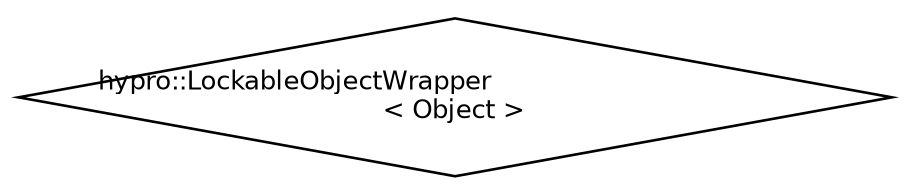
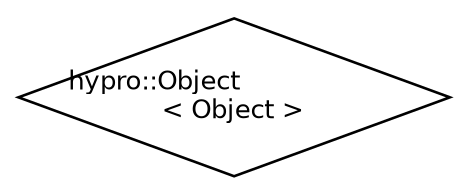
node "hypro::LockableObjectWrapper < Object >": label "hypro::LockableObjectWrapper < Object >" -> "hypro::Object < Object >"
